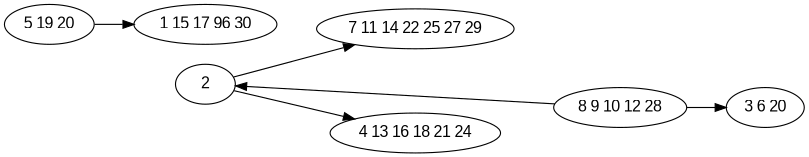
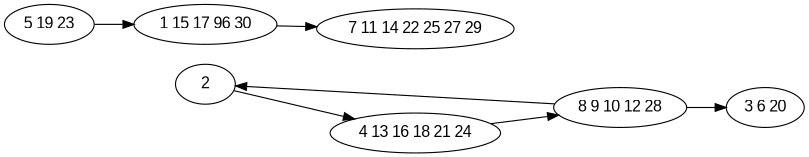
node "5 19 20": label "5 19 20" -> "5 19 23"
edge "2" -> "7 11 14 22 25 27 29": now "1 15 17 96 30" -> "7 11 14 22 25 27 29"
edge "4 13 16 18 21 24" -> "8 9 10 12 28": added
